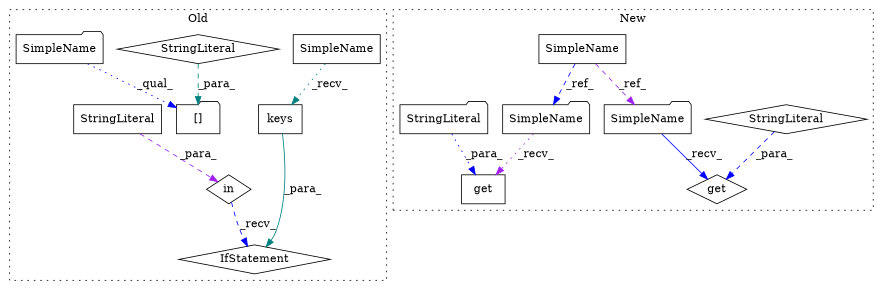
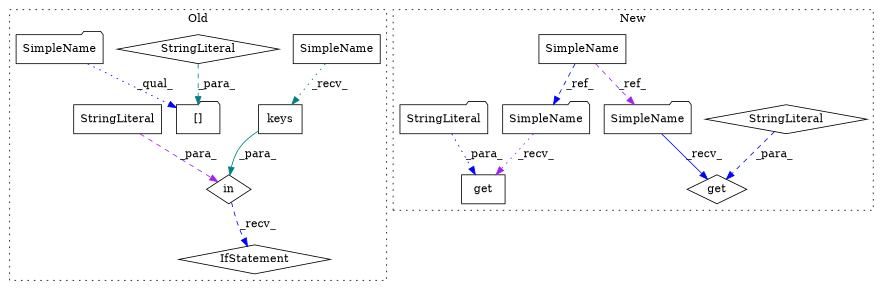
edge "keys" -> "IfStatement": now "keys" -> "in"
